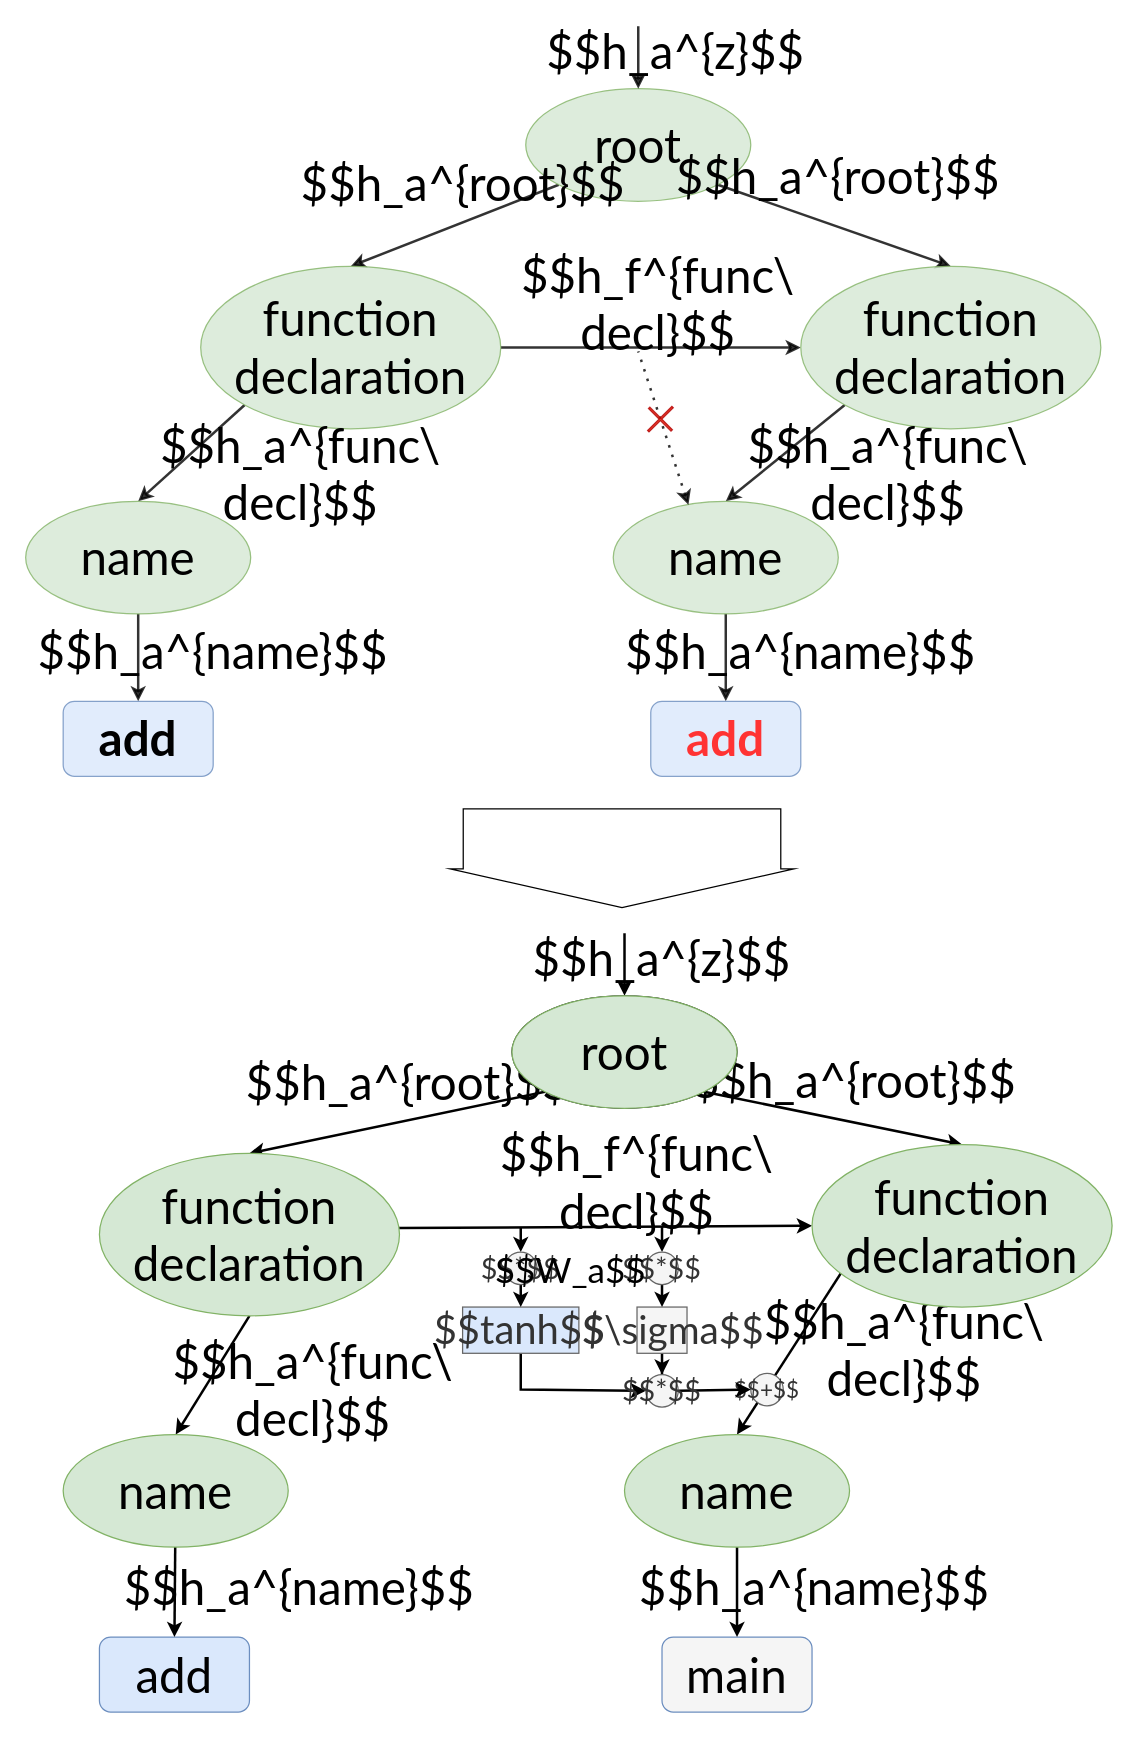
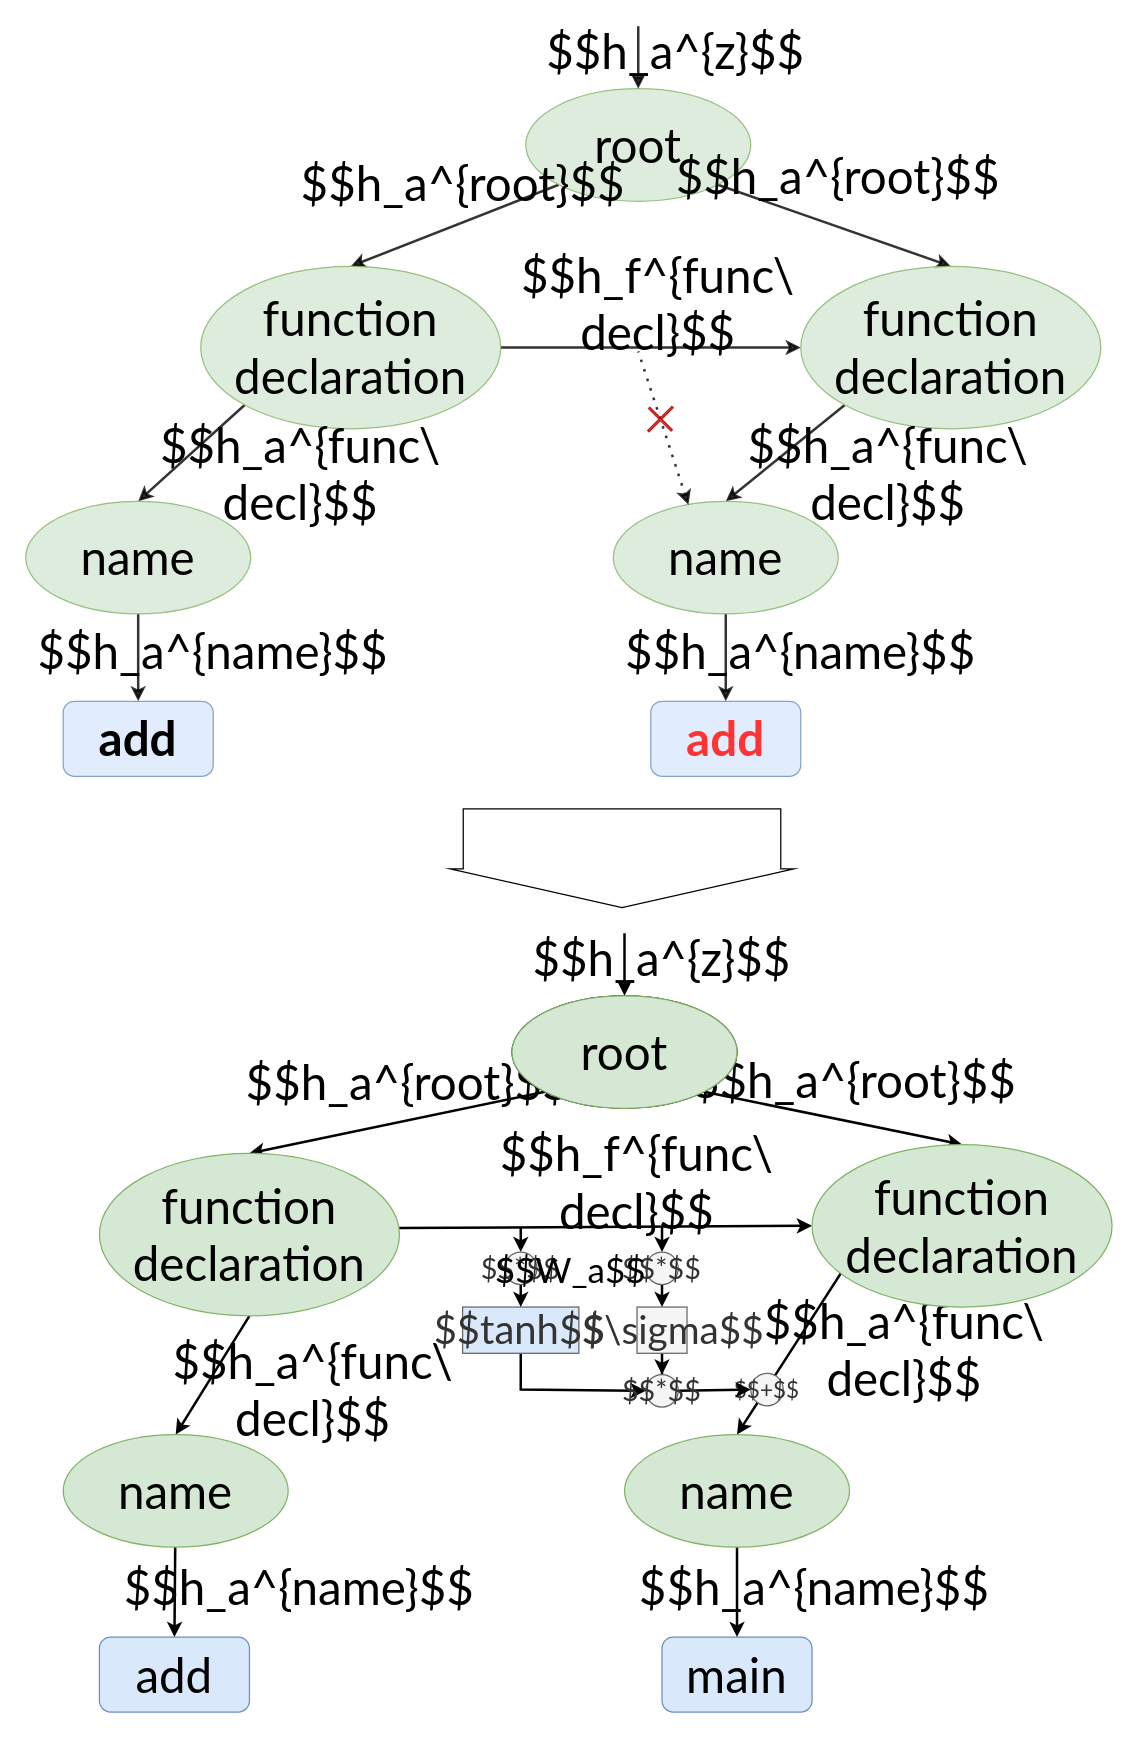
node "main": fillcolor #f5f5f5 -> #dae8fc
